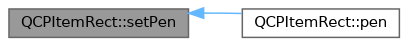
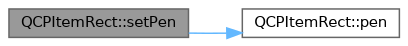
edge "QCPItemRect::pen" -> "QCPItemRect::setPen": reversed
